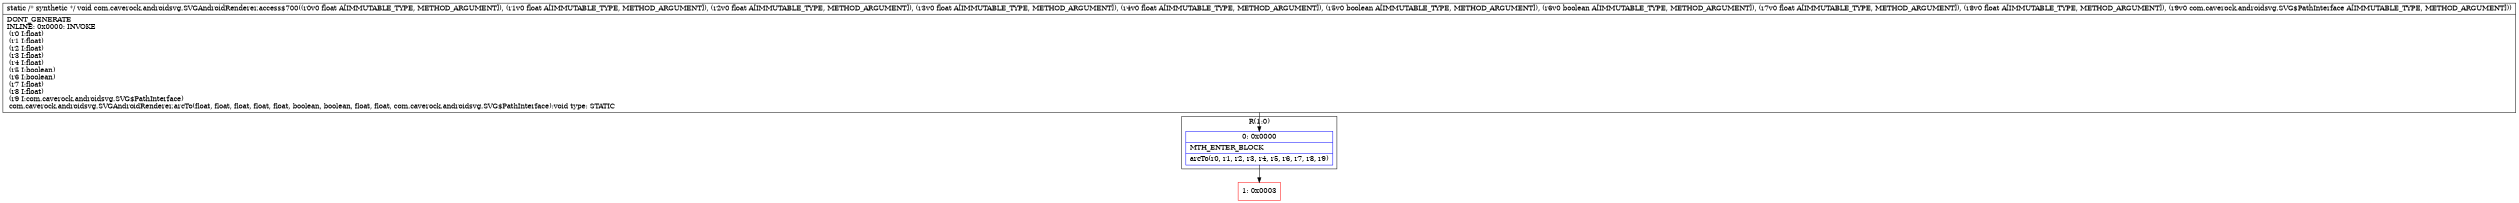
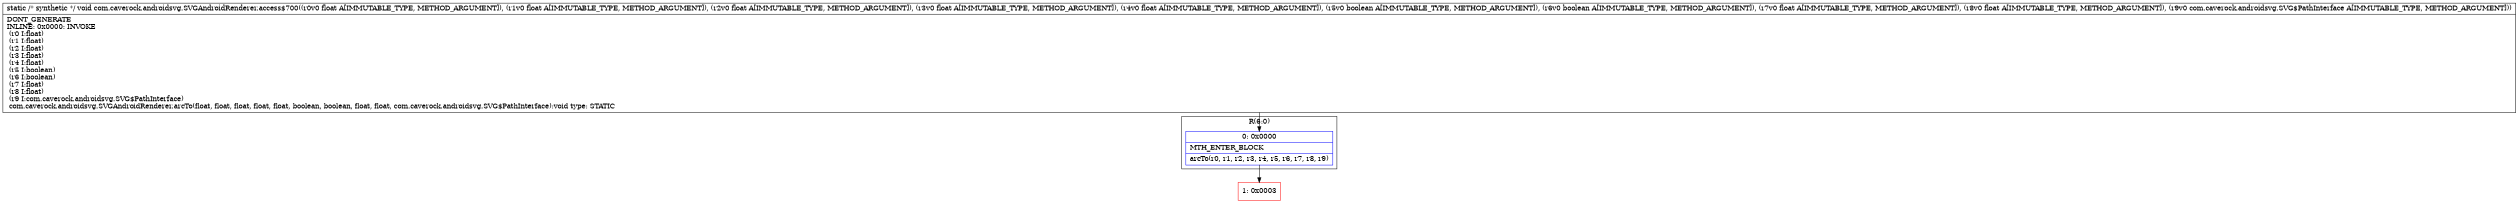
cluster "R(1:0)": label "R(1:0)" -> "R(6:0)"
